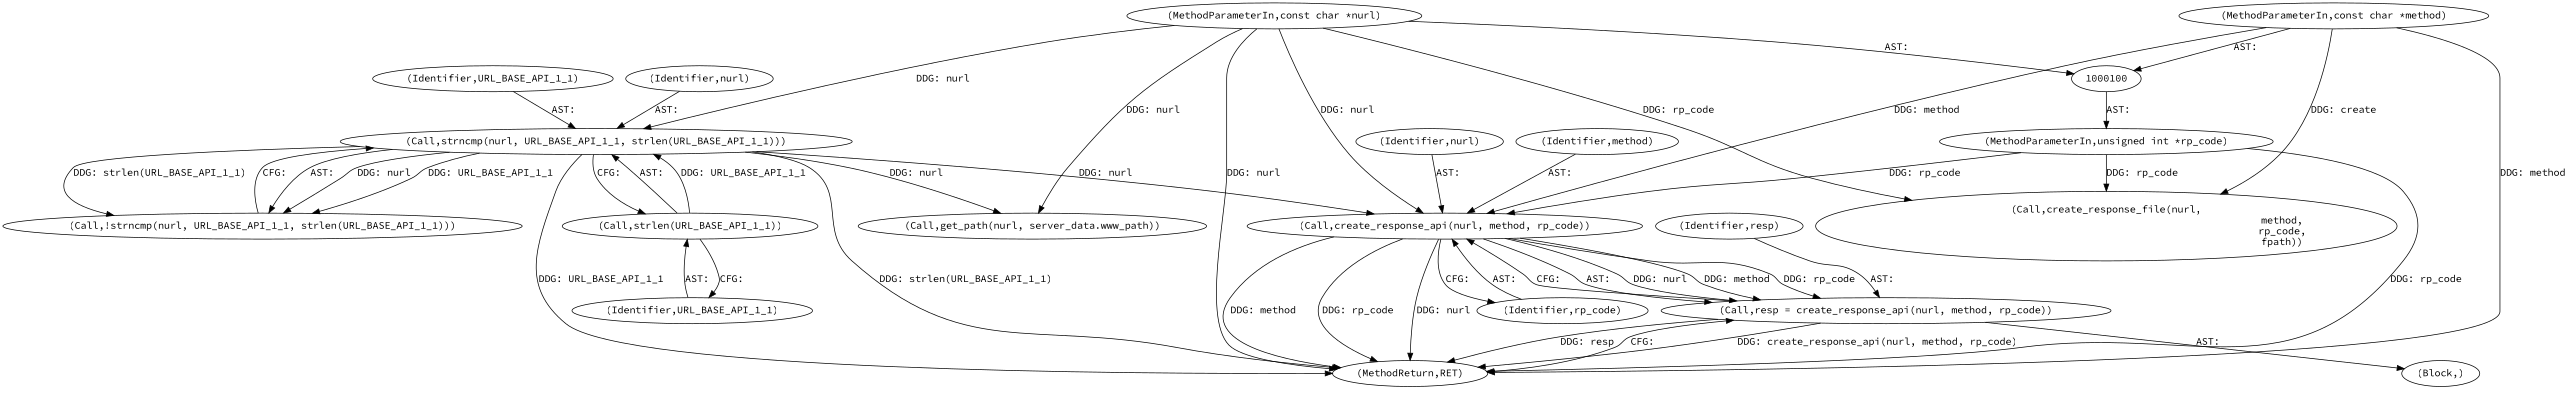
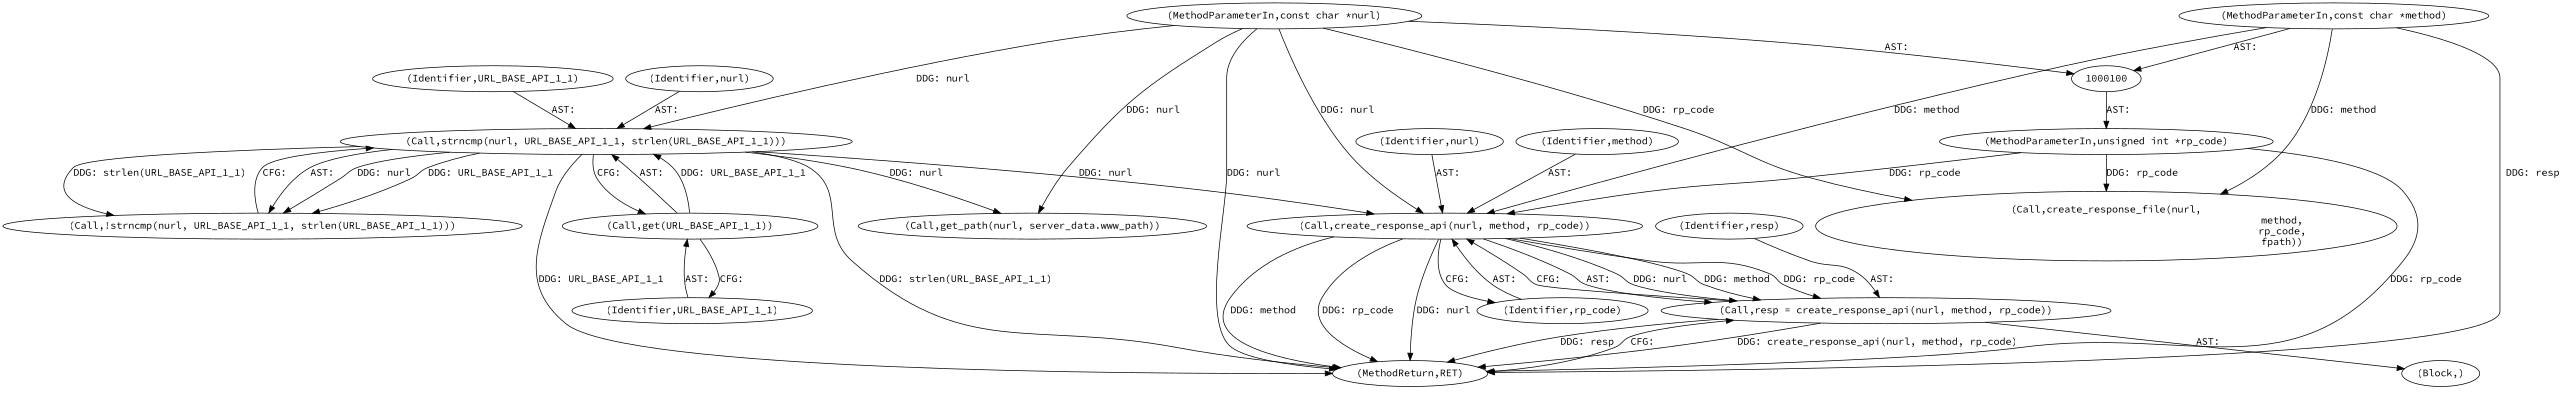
edge "(MethodParameterIn,const char *method)" -> "(Call,create_response_file(nurl, method, rp_code, fpath))": label "DDG: create" -> "DDG: method"
edge "(MethodParameterIn,const char *method)" -> "(MethodReturn,RET)": label "DDG: method" -> "DDG: resp"
node "(Call,strlen(URL_BASE_API_1_1))": label "(Call,strlen(URL_BASE_API_1_1))" -> "(Call,get(URL_BASE_API_1_1))"
